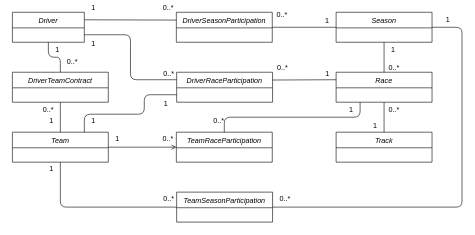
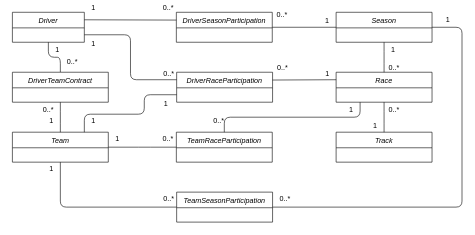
edge "Team" -> "TeamRaceParticipation": arrowhead open -> none
